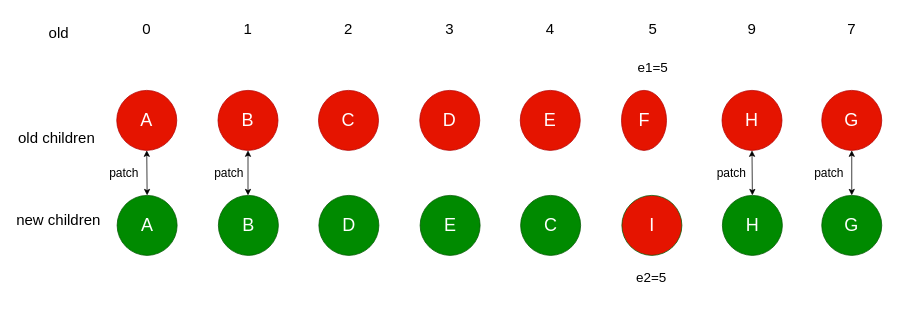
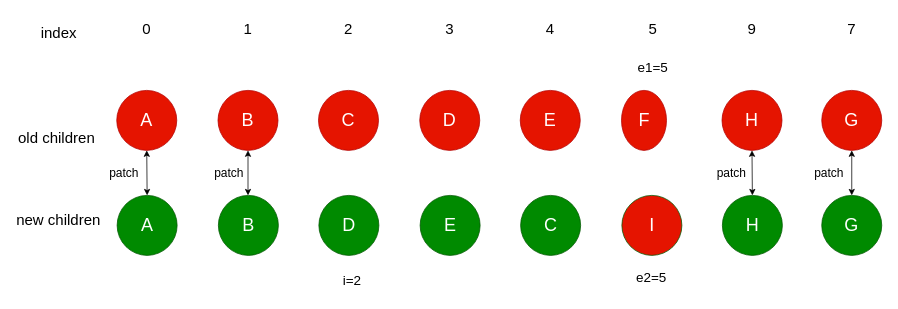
node "old": label "old" -> "index"
node "i=2": added
